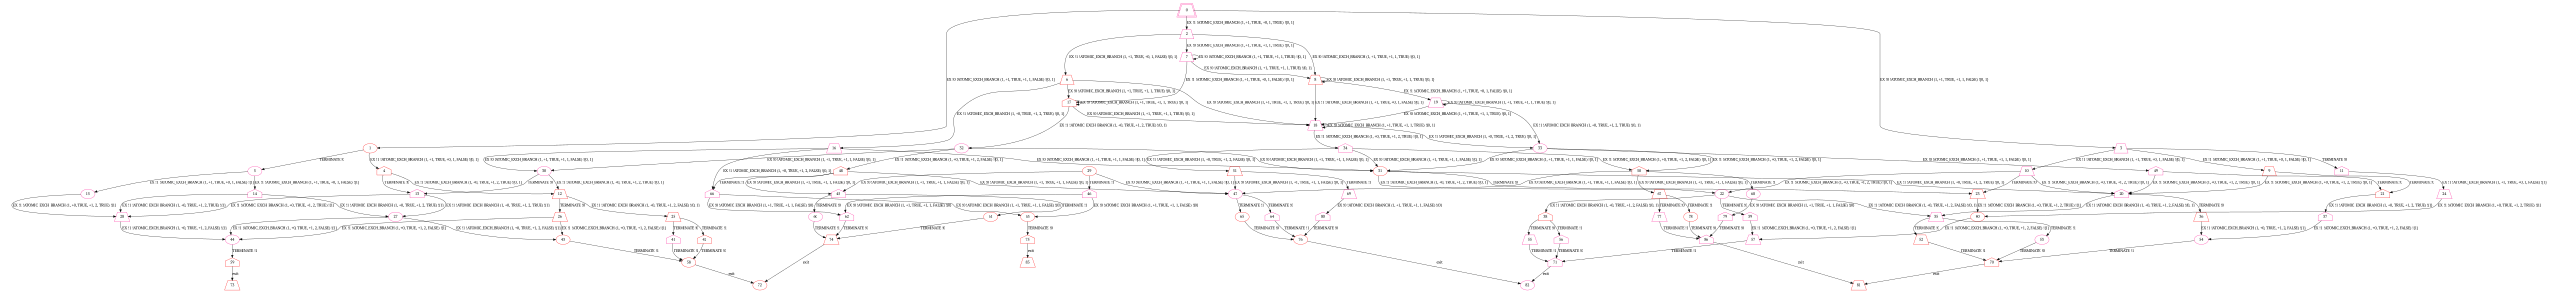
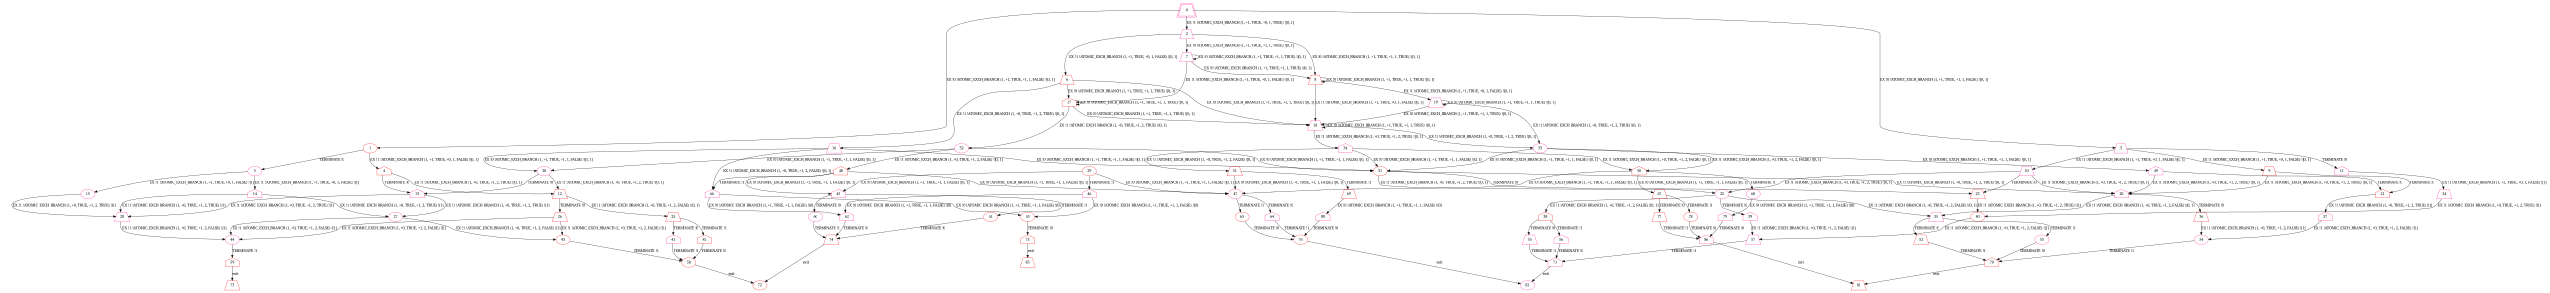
node "69": color deeppink -> red
node "77": color deeppink -> red
